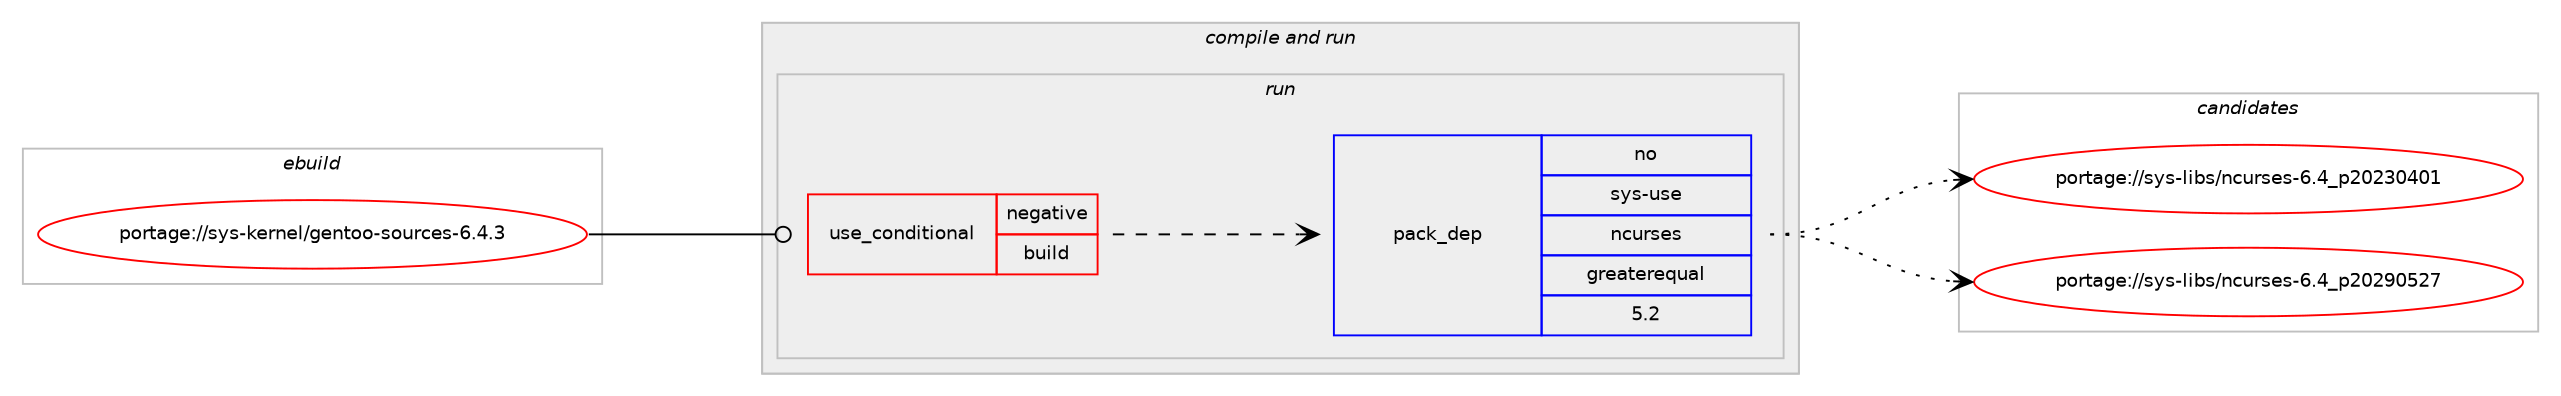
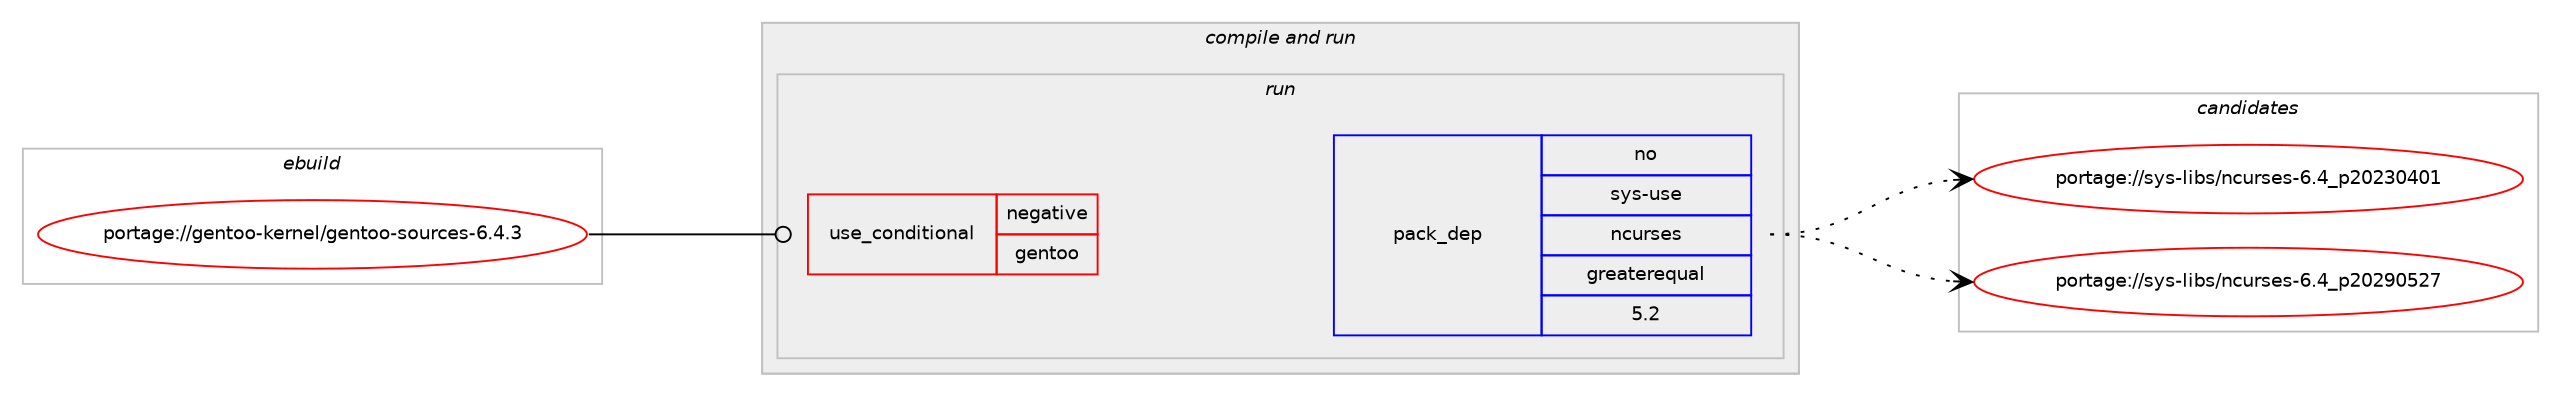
node "portage://sys-kernel/gentoo-sources-6.4.3": label "portage://sys-kernel/gentoo-sources-6.4.3" -> "portage://gentoo-kernel/gentoo-sources-6.4.3"
edge "use_conditional" -> "pack_dep": removed
node "use_conditional": text "build" -> "gentoo"
